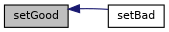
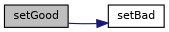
edge "setBad" -> "setGood": reversed
